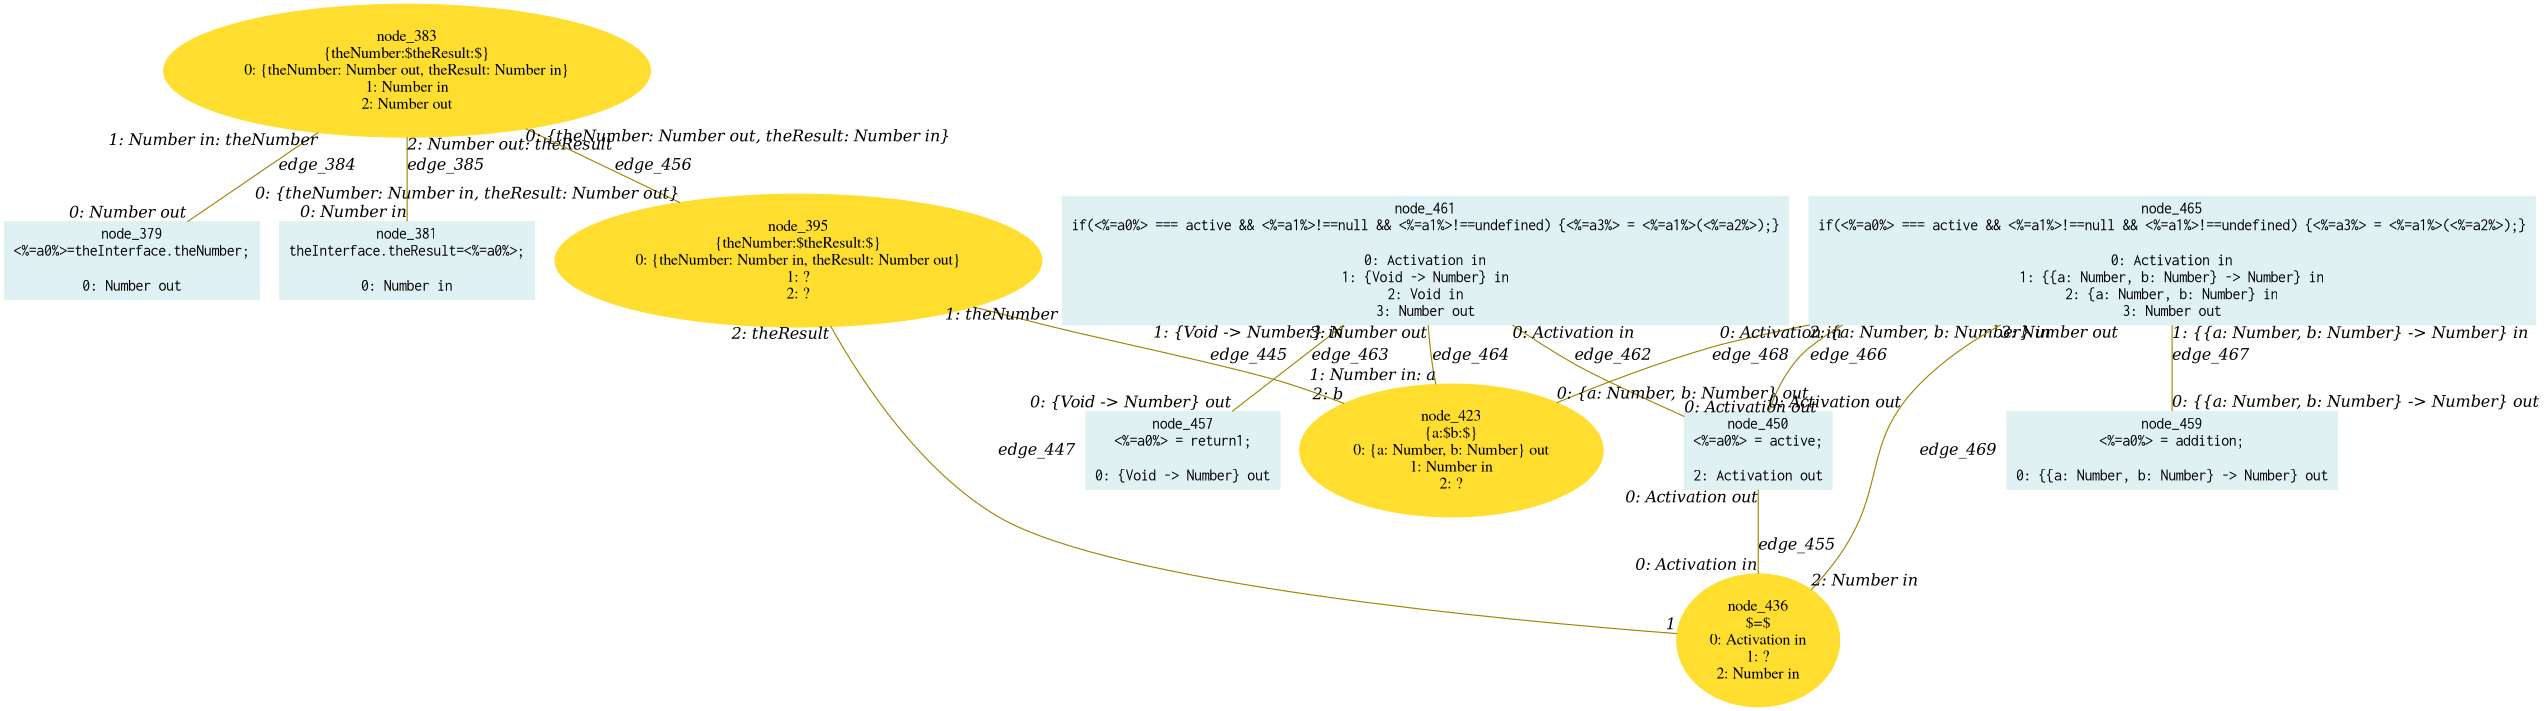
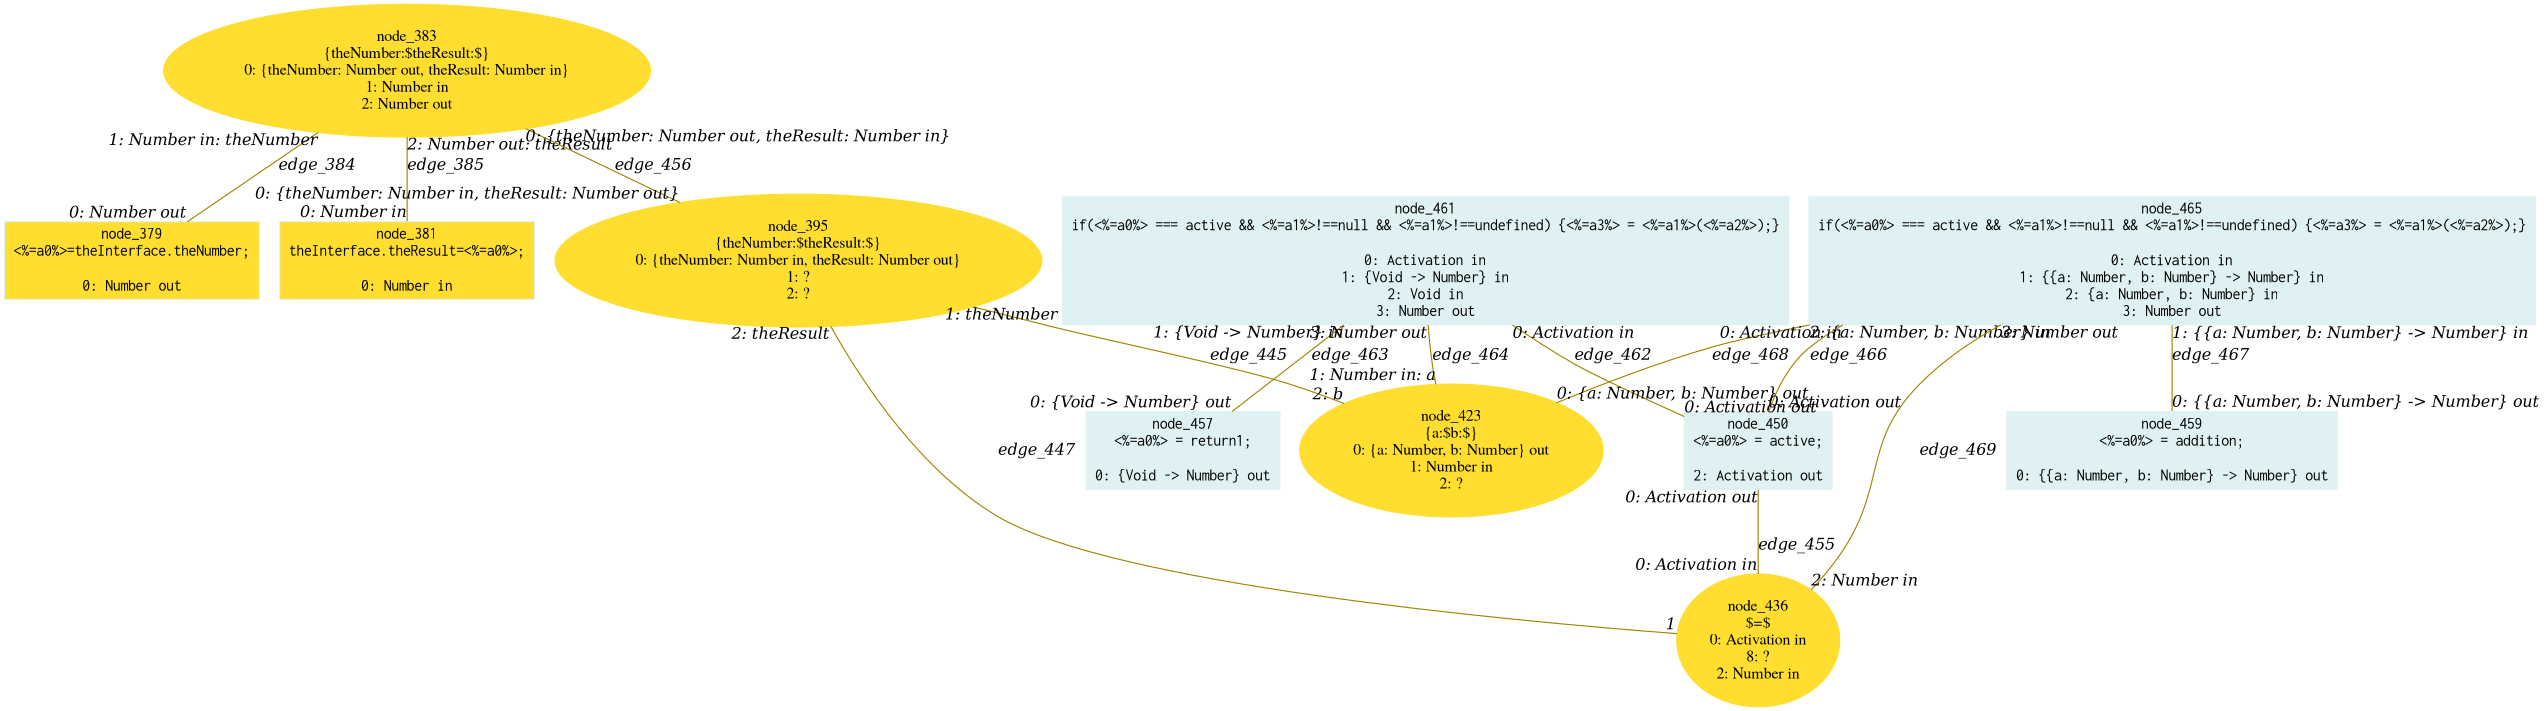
node "node_379 <%=a0%>=theInterface.theNumber; 0: Number out": fillcolor #dff1f2 -> #ffde2f
node "node_381 theInterface.theResult=<%=a0%>; 0: Number in": fillcolor #dff1f2 -> #ffde2f
node "node_436 $=$ 0: Activation in 1: ? 2: Number in": label "node_436 $=$ 0: Activation in 1: ? 2: Number in" -> "node_436 $=$ 0: Activation in 8: ? 2: Number in"
